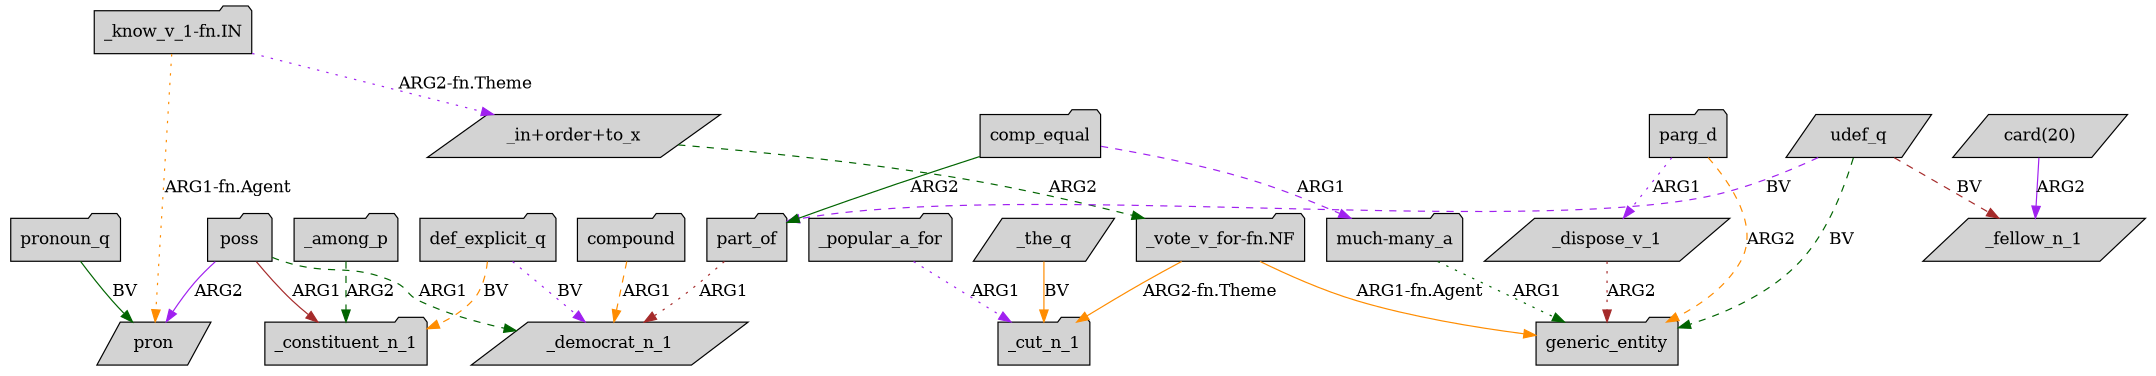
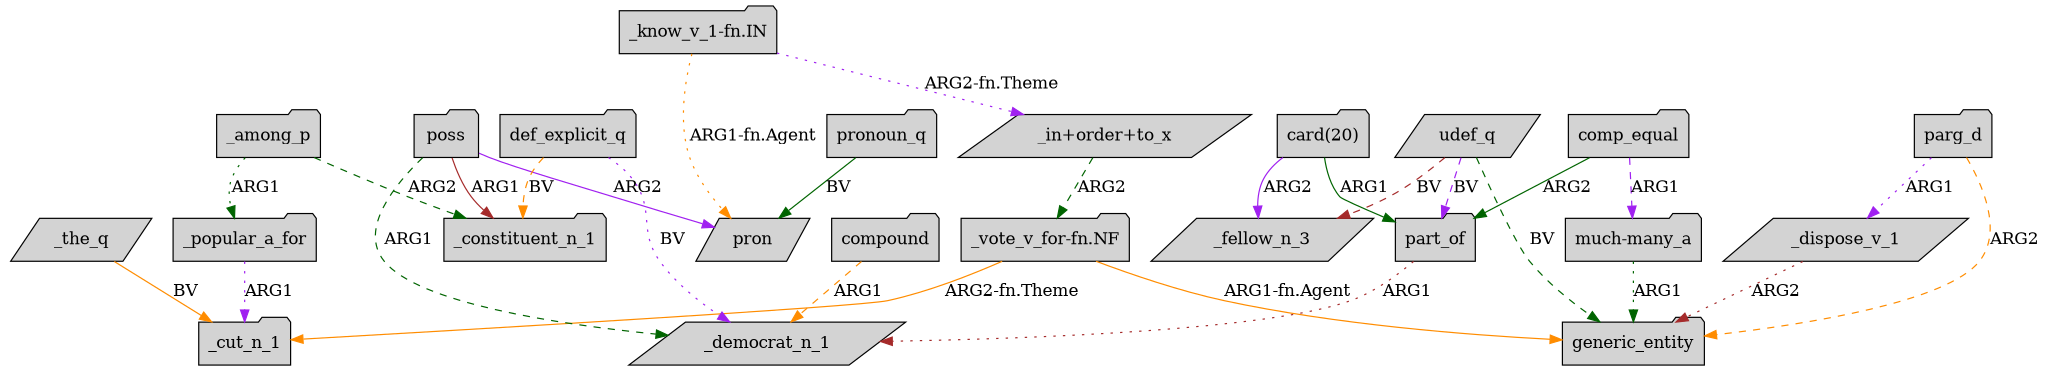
node "card(20)": shape parallelogram -> folder
edge "_among_p" -> "_popular_a_for": added, label "ARG1"
edge "card(20)" -> "part_of": added, label "ARG1"
node "_fellow_n_1": label "_fellow_n_1" -> "_fellow_n_3"
